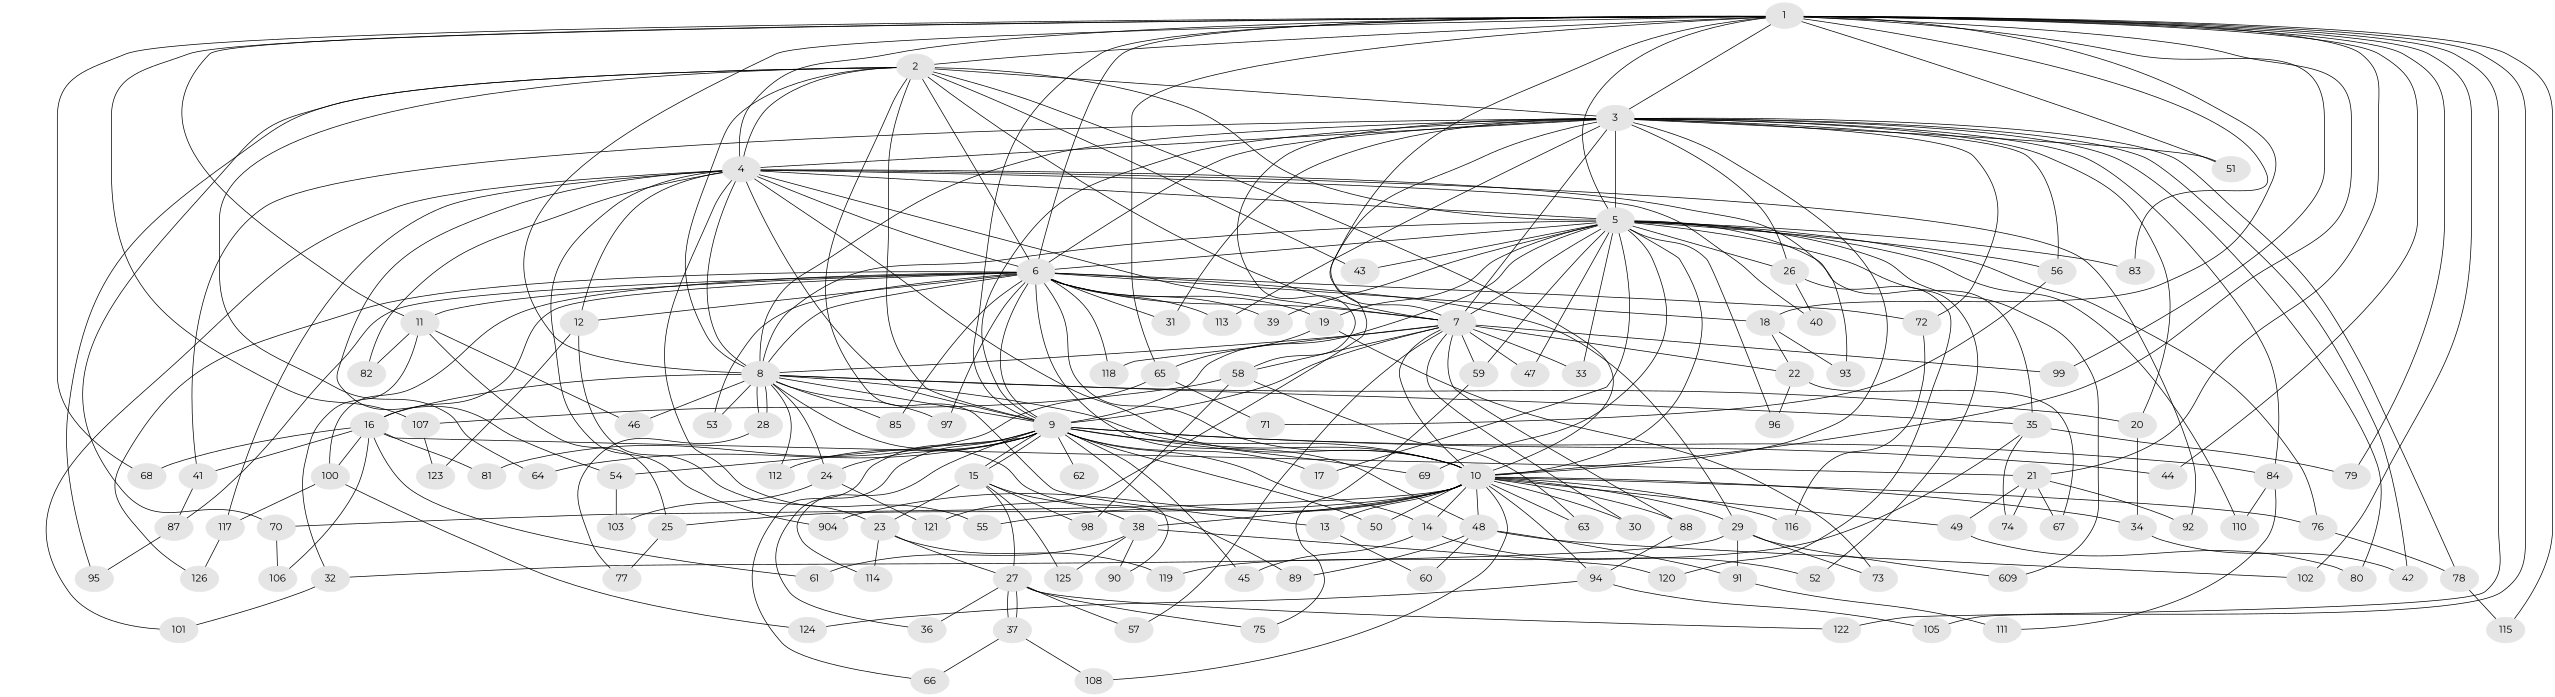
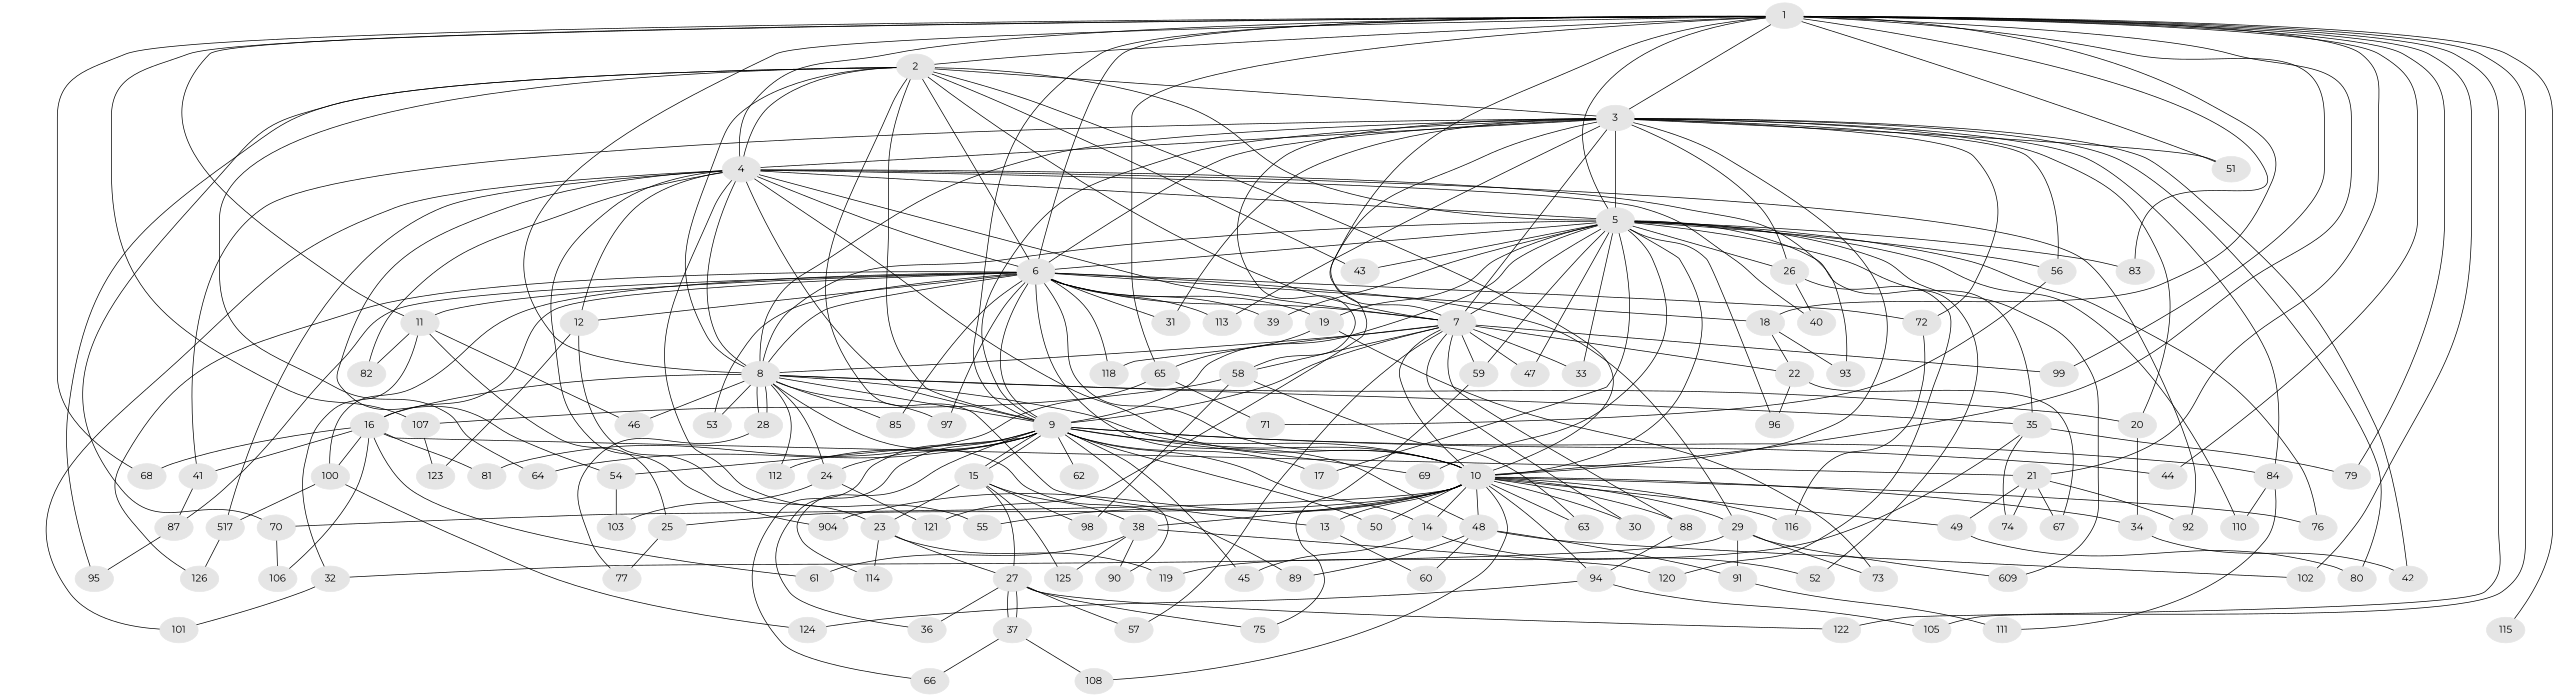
node "117": label "117" -> "517"
node "78": removed
